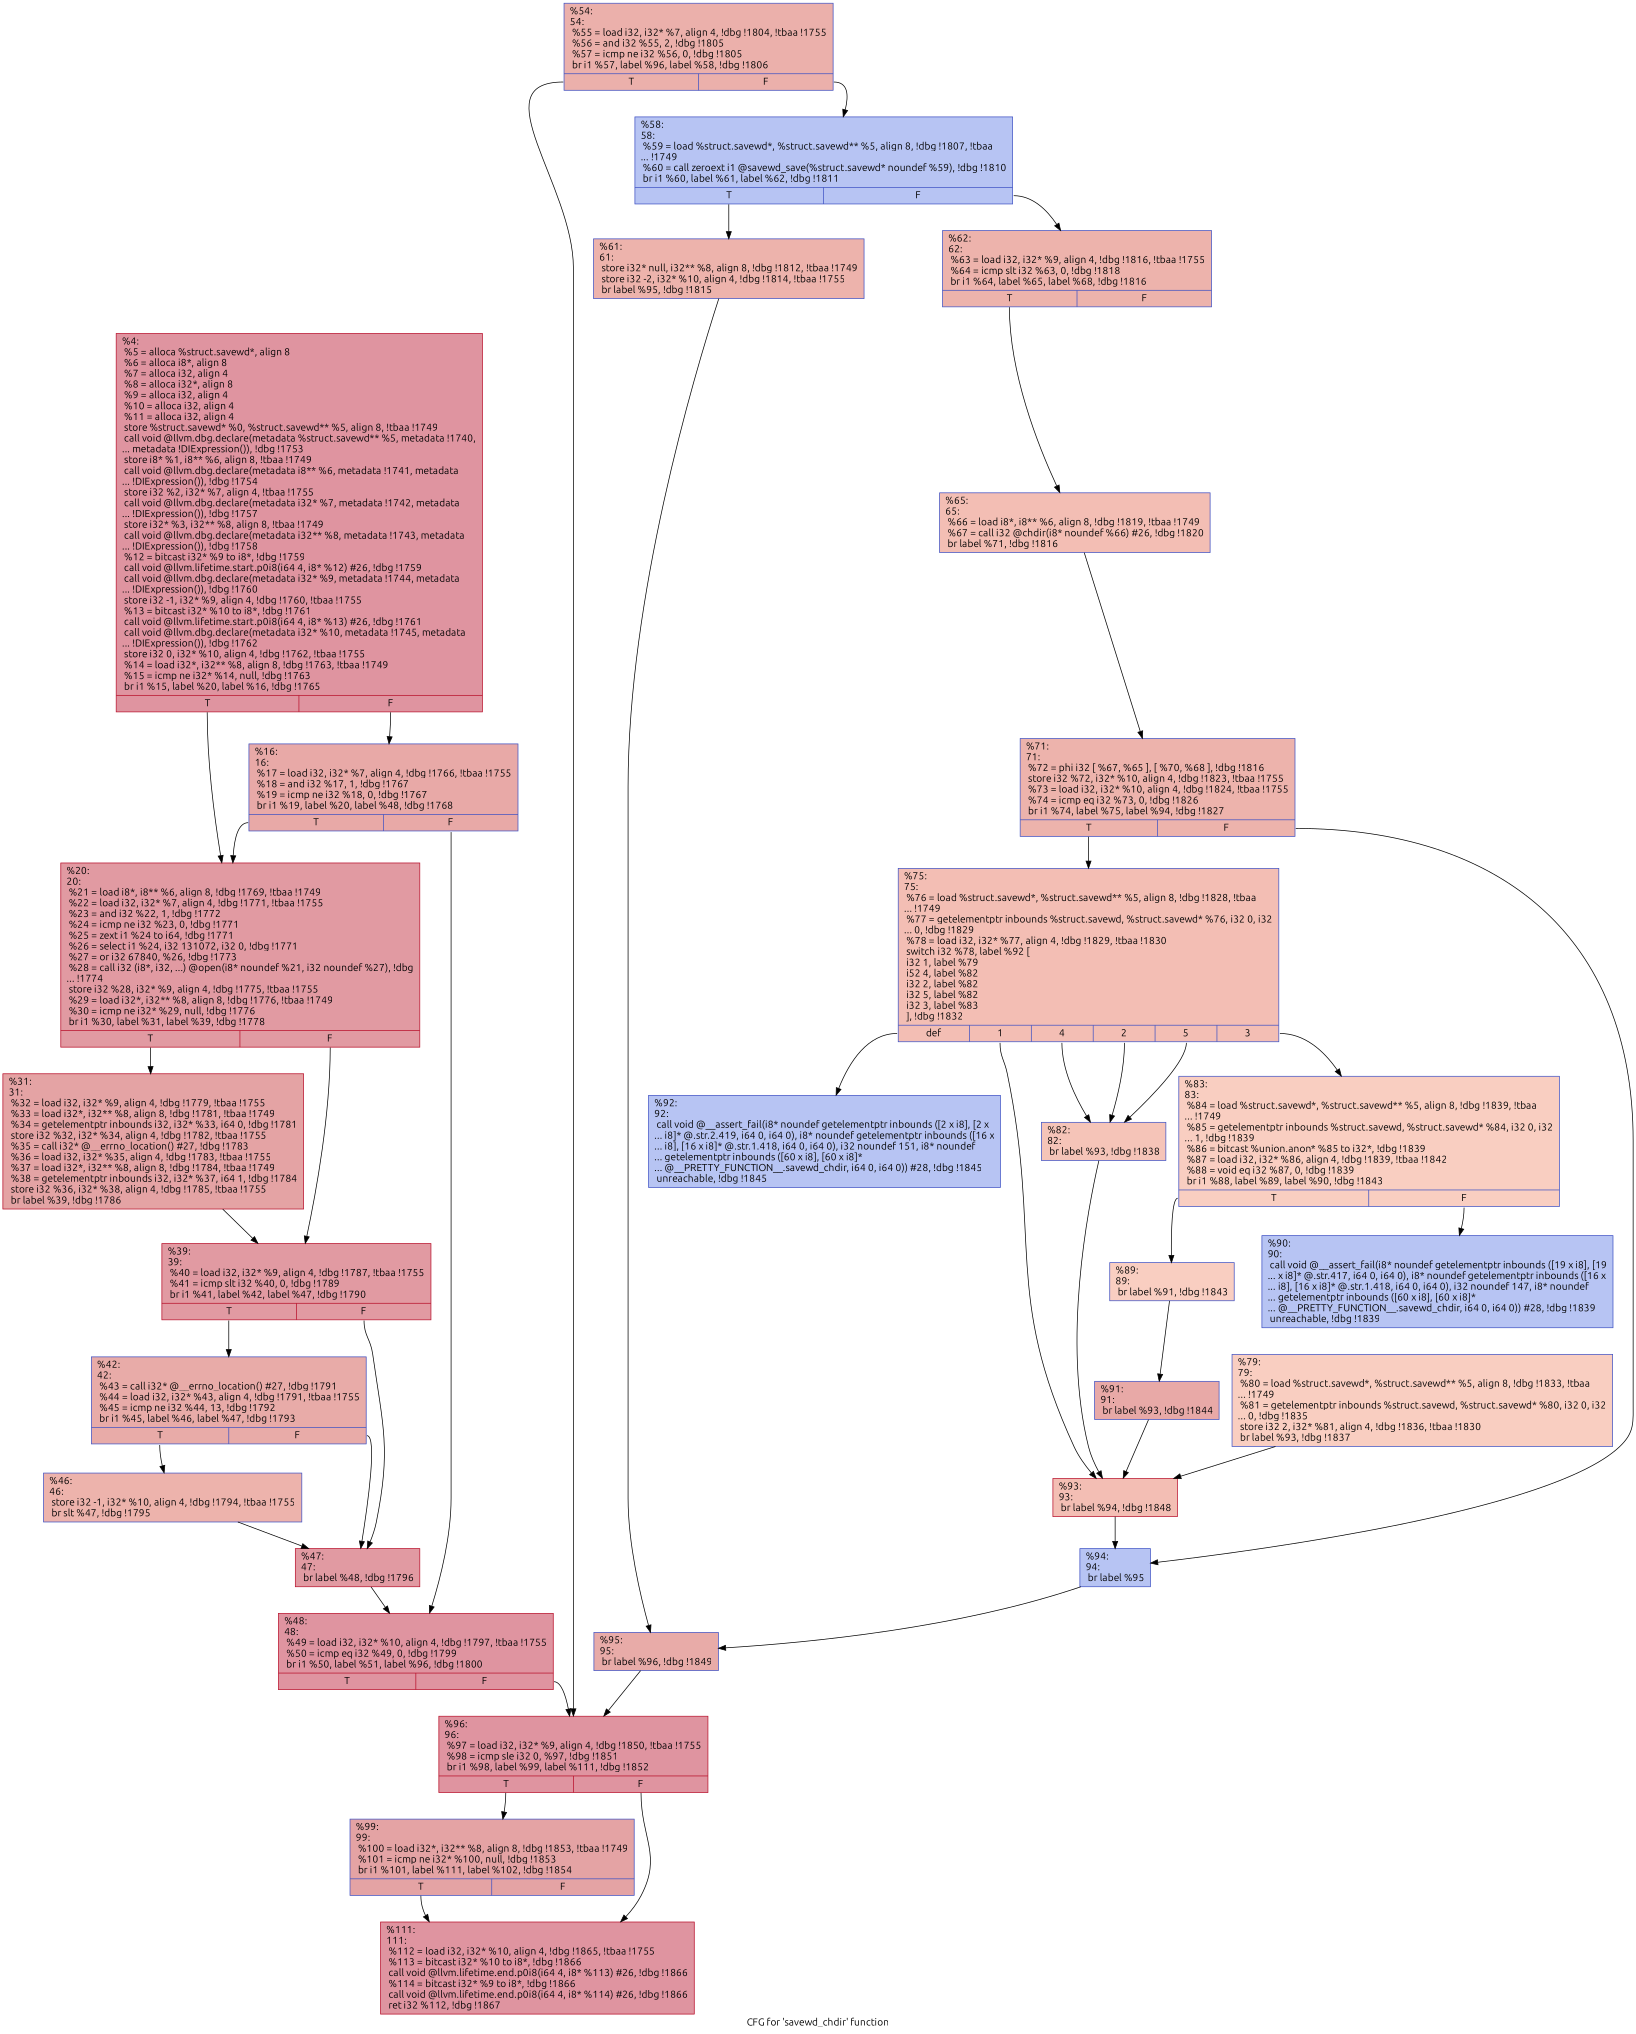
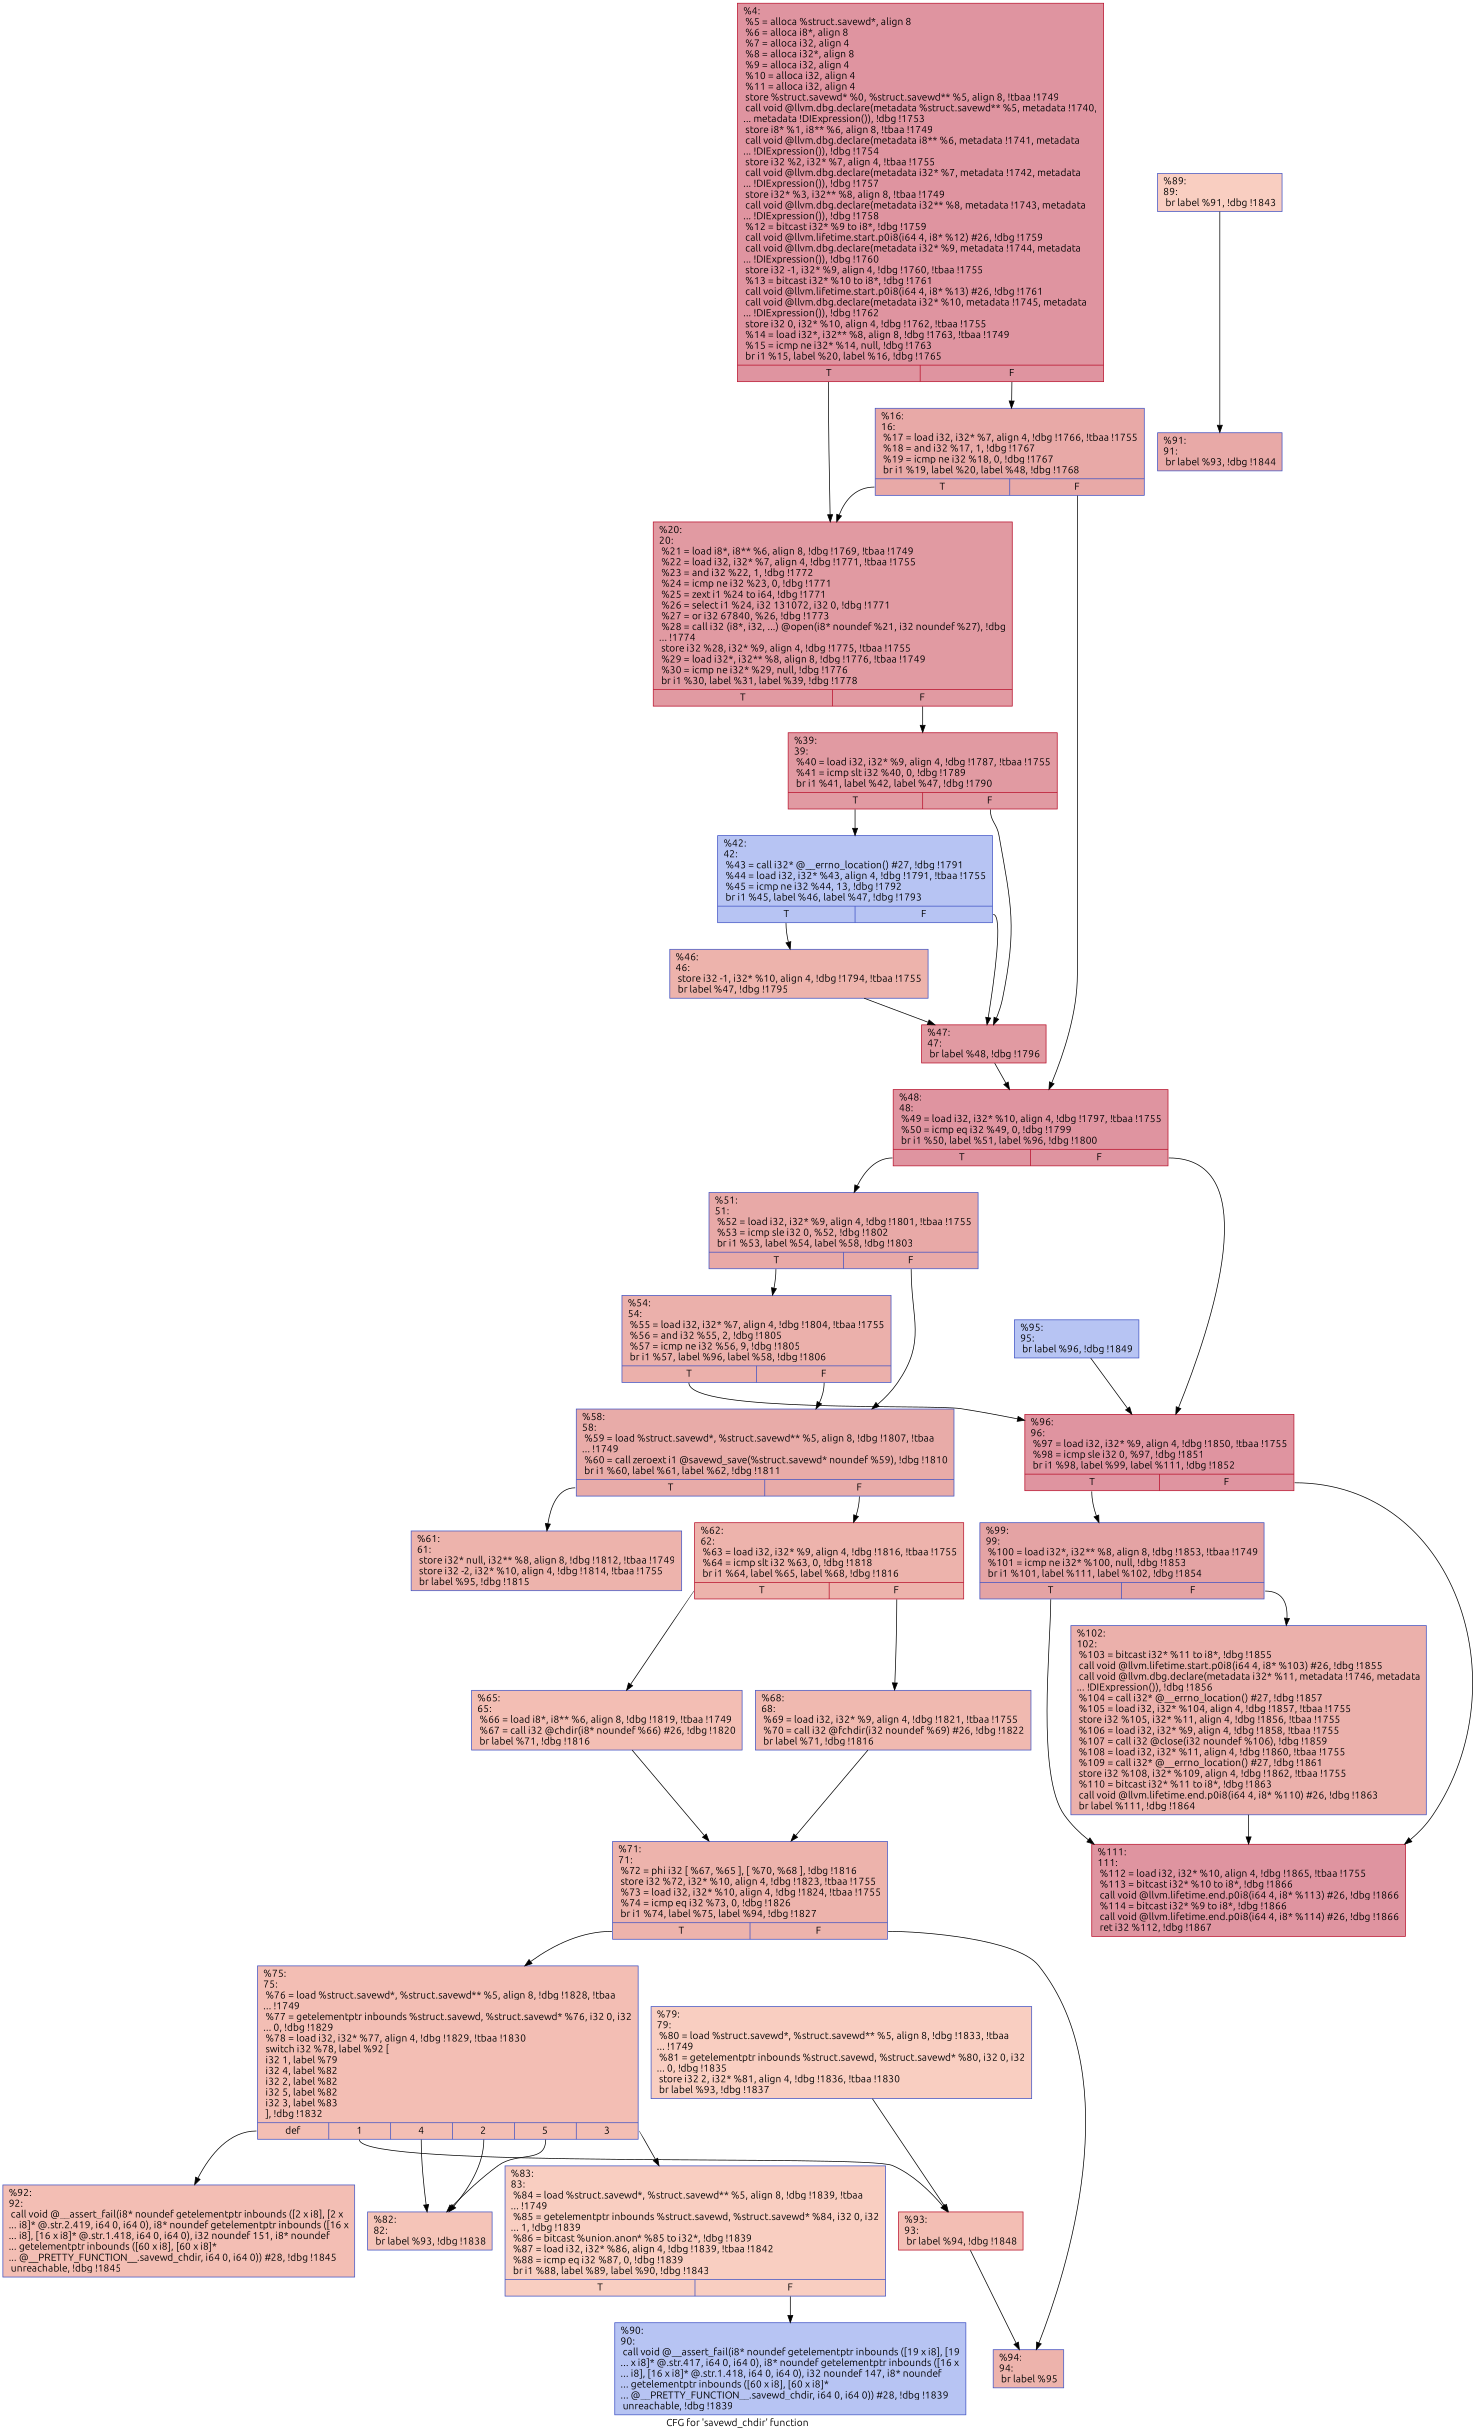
node "%54:": text "%57 = icmp ne i32 %56, 0, !dbg !1805" -> "%57 = icmp ne i32 %56, 9, !dbg !1805"
node "%58:": fillcolor #5b7ae570 -> #cc403a70
node "%62:": color #3d50c3ff -> #b70d28ff
edge "%61:" -> "%95:": removed
node "%75:": text "i52 4, label %82" -> "i32 4, label %82"
node "%31:": removed
node "%92:": fillcolor #5b7ae570 -> #e36c5570
node "%83:": text "%88 = void eq i32 %87, 0, !dbg !1839" -> "%88 = icmp eq i32 %87, 0, !dbg !1839"
edge "%83:" -> "%89:": removed
node "%51:": added
edge "%82:" -> "%93:": removed
node "%42:": fillcolor #cc403a70 -> #5b7ae570
edge "%91:" -> "%93:": removed
node "%46:": text "br slt %47, !dbg !1795" -> "br label %47, !dbg !1795"
node "%94:": fillcolor #5b7ae570 -> #d6524470
edge "%94:" -> "%95:": removed
node "%95:": fillcolor #cc403a70 -> #5b7ae570
node "%68:": added
node "%102:": added
